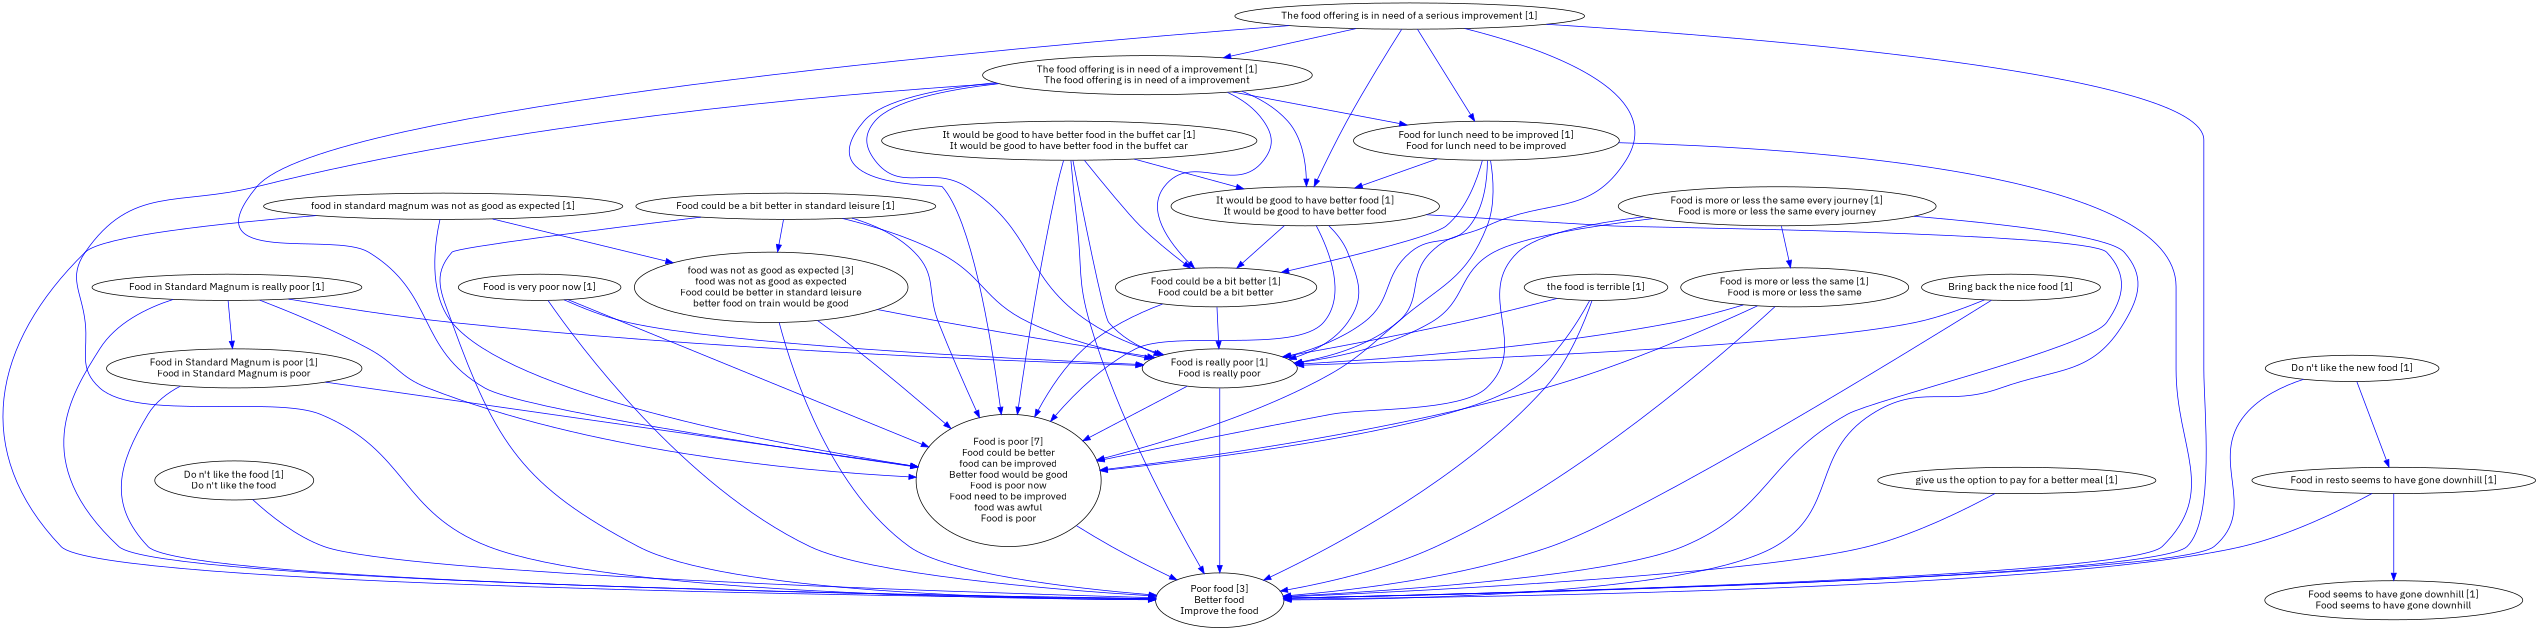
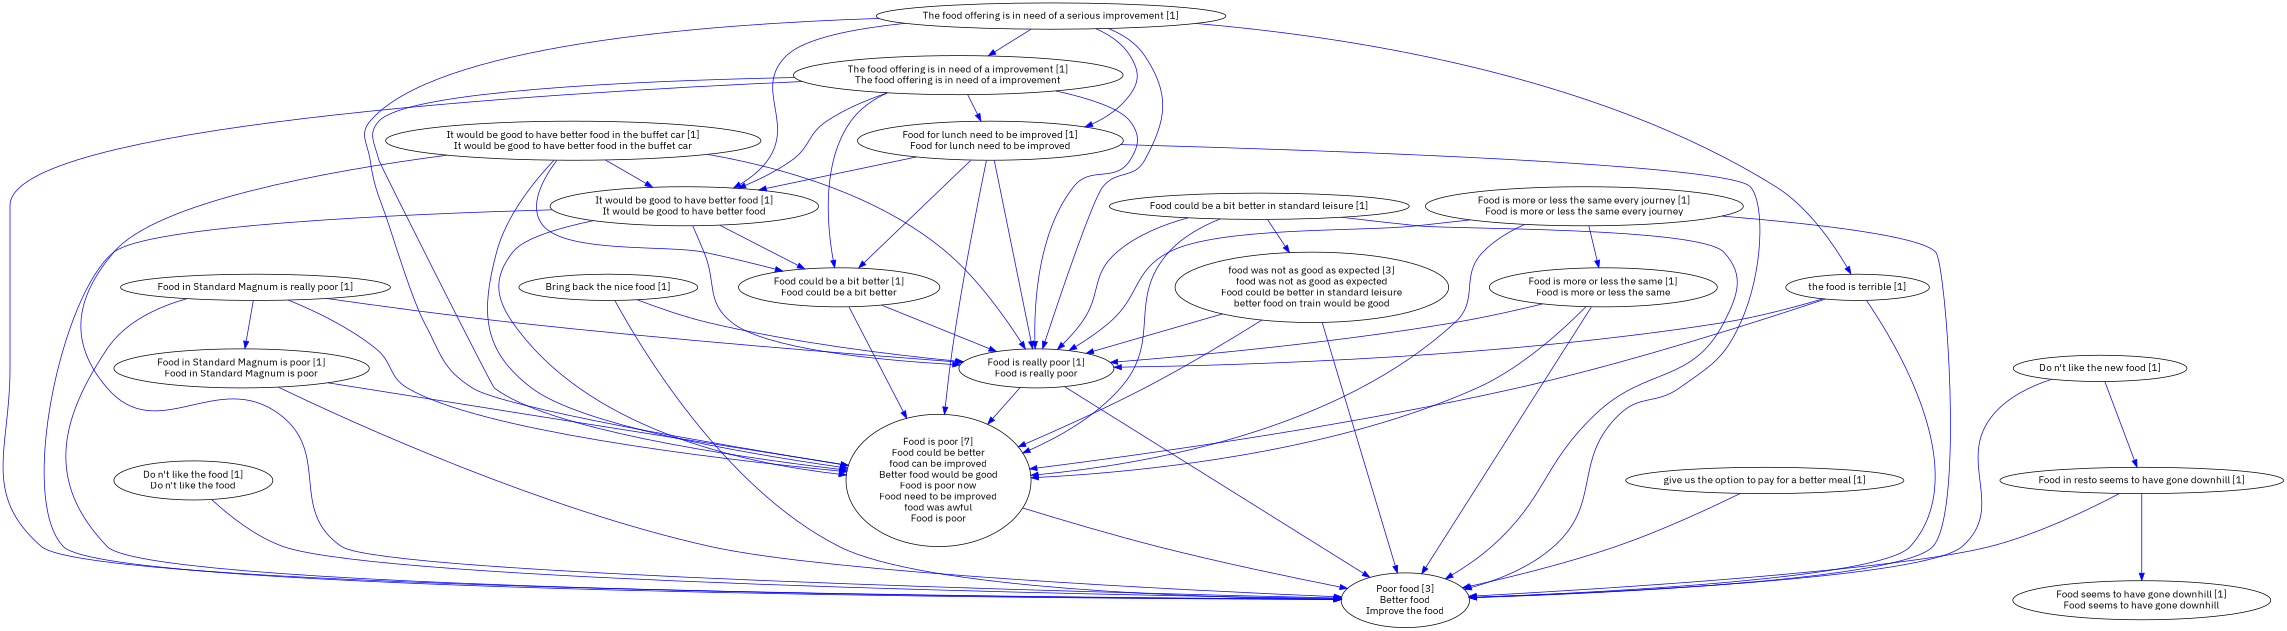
node "food in standard magnum was not as good as expected [1]": removed
node "Food is very poor now [1]": removed
edge "The food offering is in need of a serious improvement [1]" -> "Poor food [3] Better food Improve the food": now "The food offering is in need of a serious improvement [1]" -> "the food is terrible [1]"
